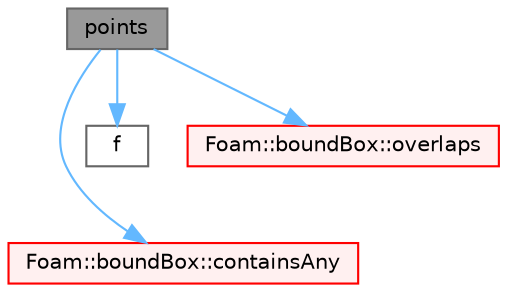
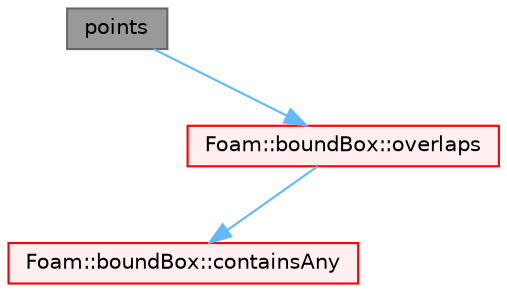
node "f": removed
edge "points" -> "Foam::boundBox::containsAny": now "Foam::boundBox::overlaps" -> "Foam::boundBox::containsAny"
